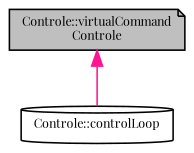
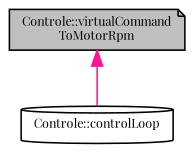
node "Controle::virtualCommand Controle": label "Controle::virtualCommand Controle" -> "Controle::virtualCommand ToMotorRpm"
